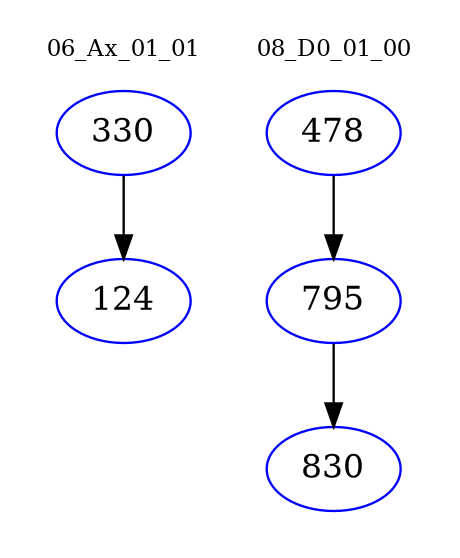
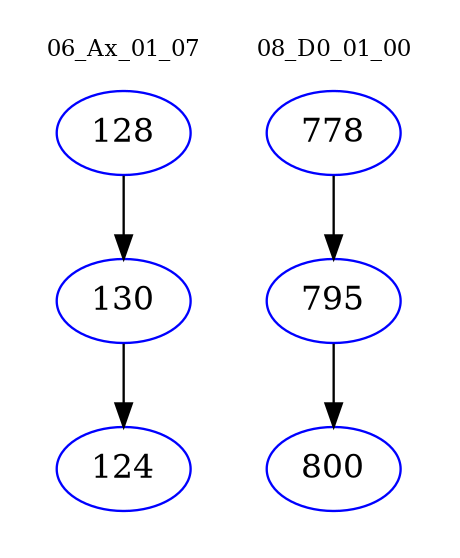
cluster "06_Ax_01_01": label "06_Ax_01_01" -> "06_Ax_01_07"
node "128": added
node "330": label "330" -> "130"
node "478": label "478" -> "778"
node "830": label "830" -> "800"
